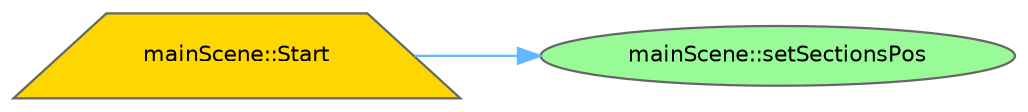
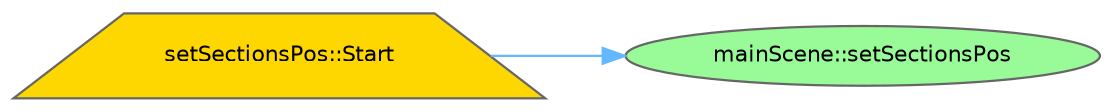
node "mainScene::Start": label "mainScene::Start" -> "setSectionsPos::Start"
